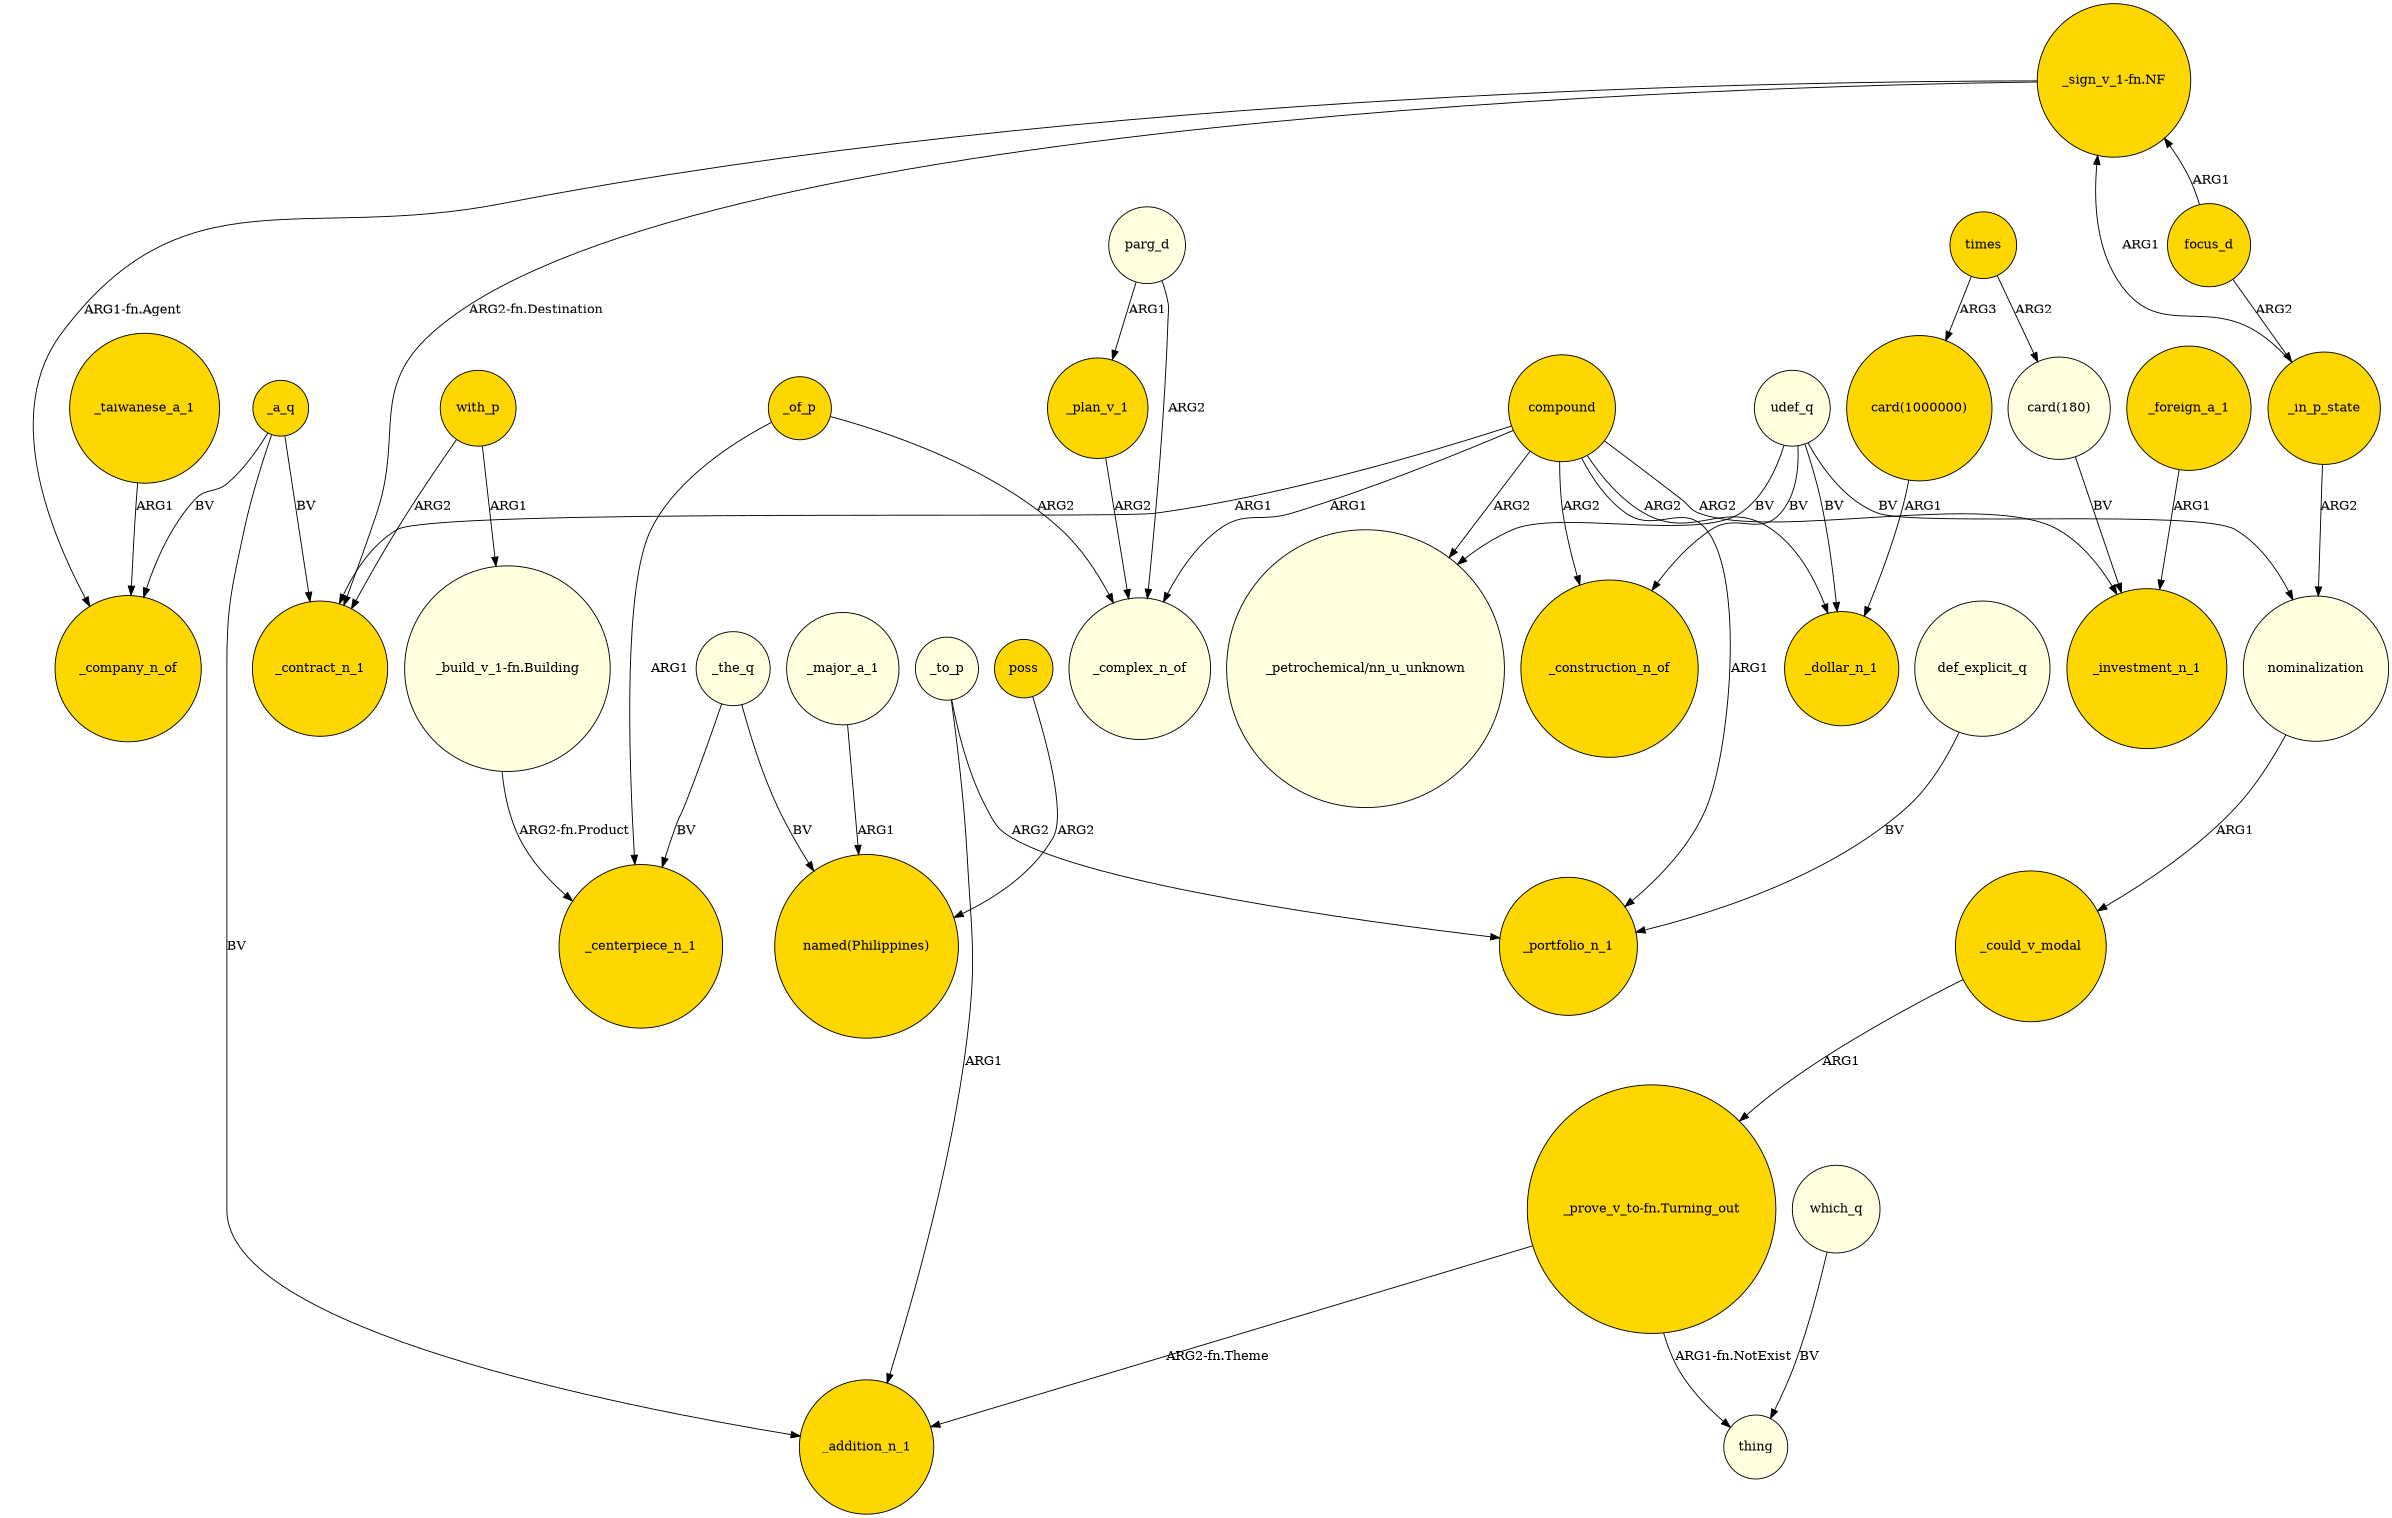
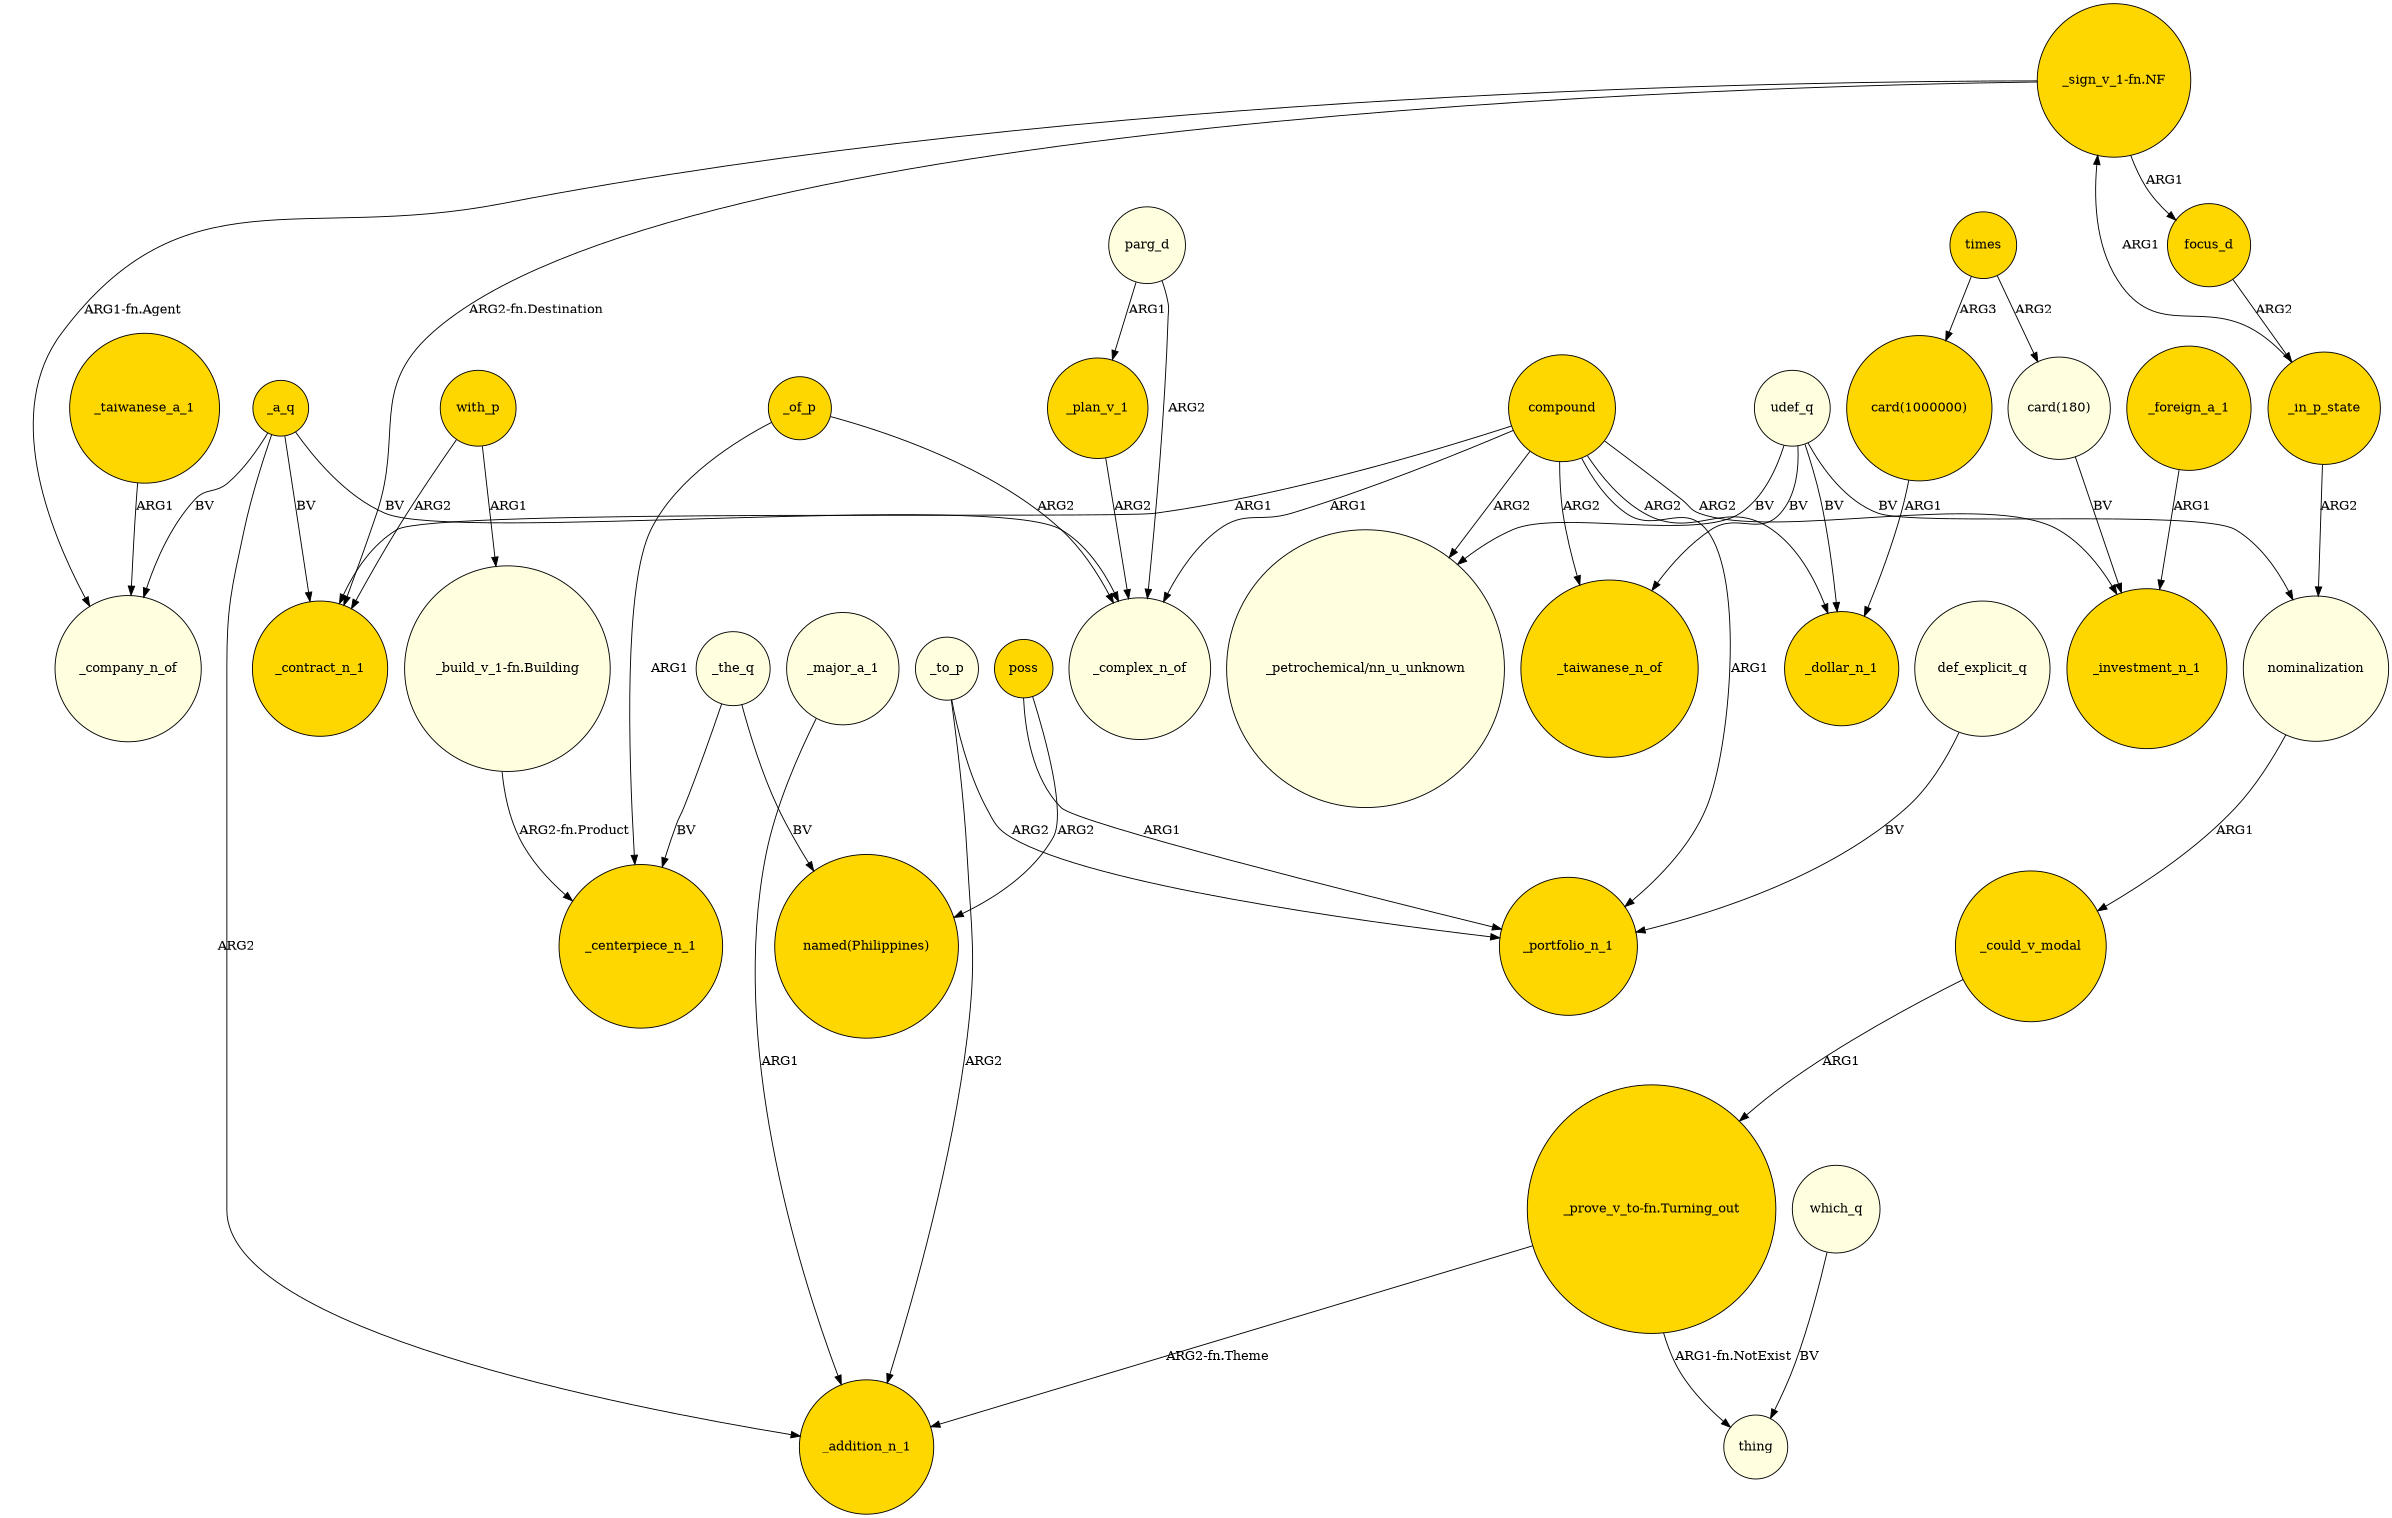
edge "focus_d" -> "_sign_v_1-fn.NF": reversed
edge "_a_q" -> "_complex_n_of": added, label "BV"
node "_company_n_of": fillcolor gold -> lightyellow
node "_construction_n_of": label "_construction_n_of" -> "_taiwanese_n_of"
edge "_major_a_1" -> "named(Philippines)": now "_major_a_1" -> "_addition_n_1"
edge "poss" -> "_portfolio_n_1": added, label "ARG1"
edge "_a_q" -> "_addition_n_1": label "BV" -> "ARG2"
edge "_to_p" -> "_addition_n_1": label "ARG1" -> "ARG2"
